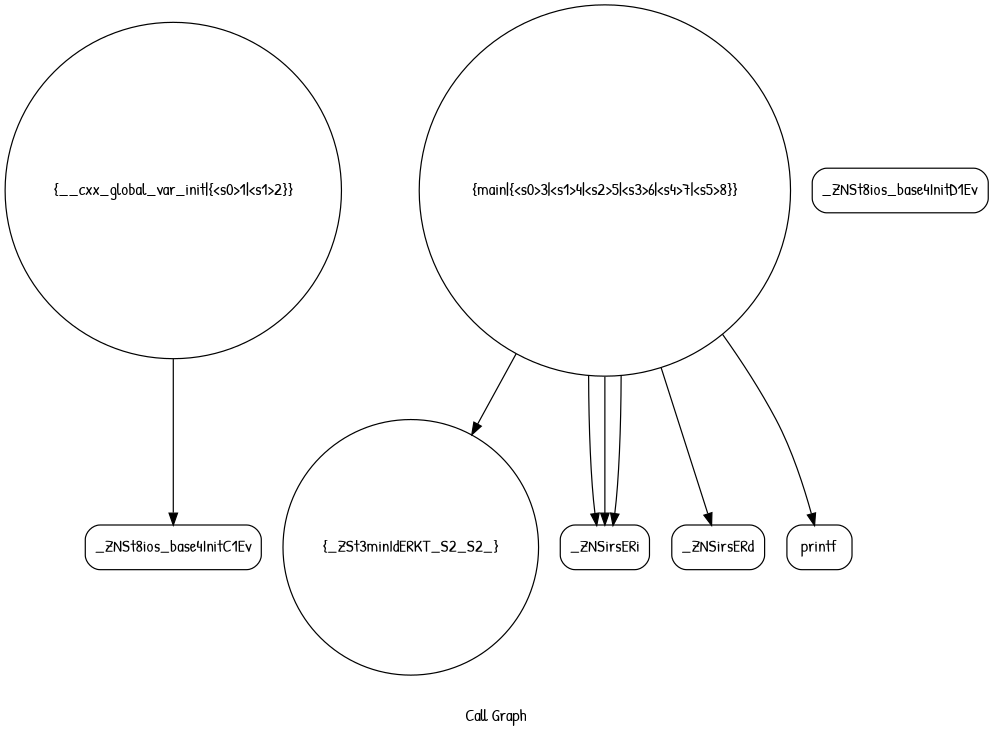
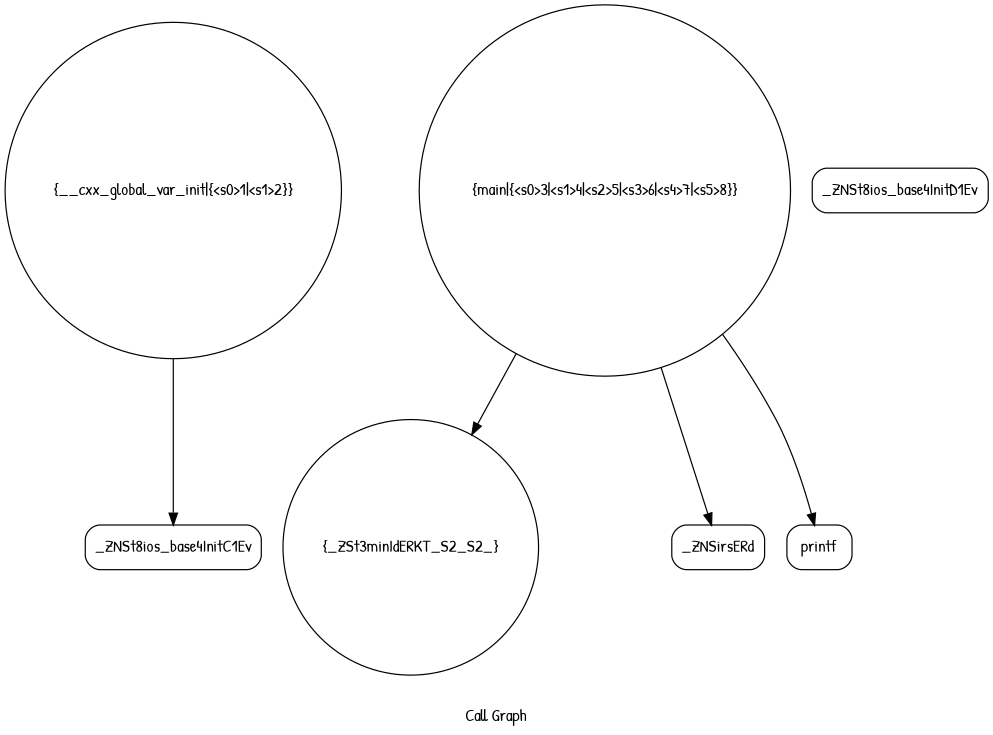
node "_ZNSirsERi": removed
